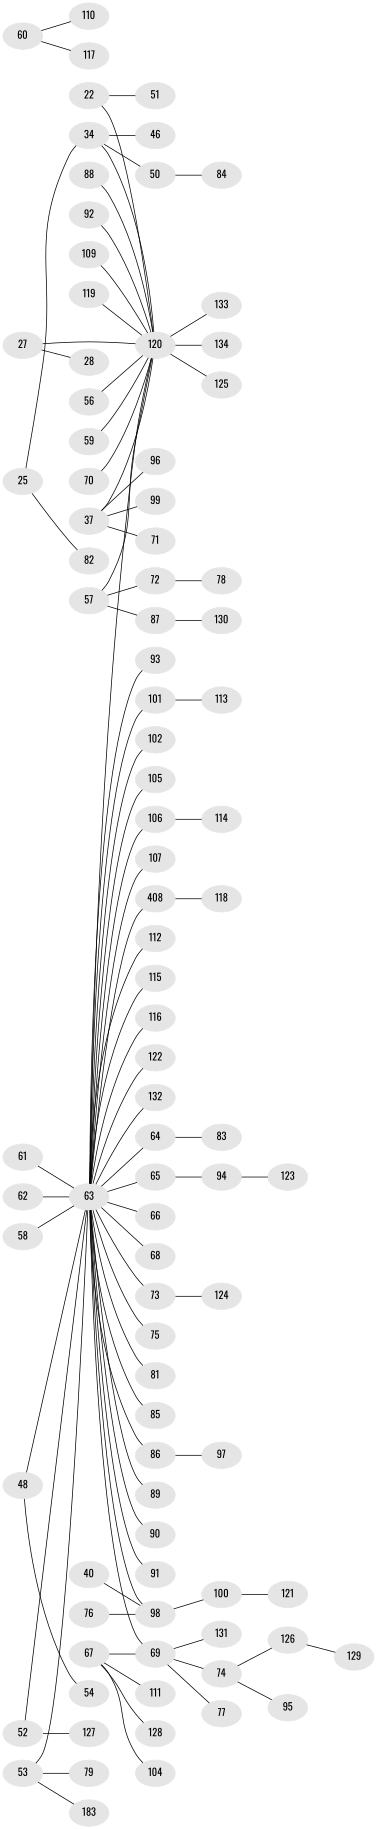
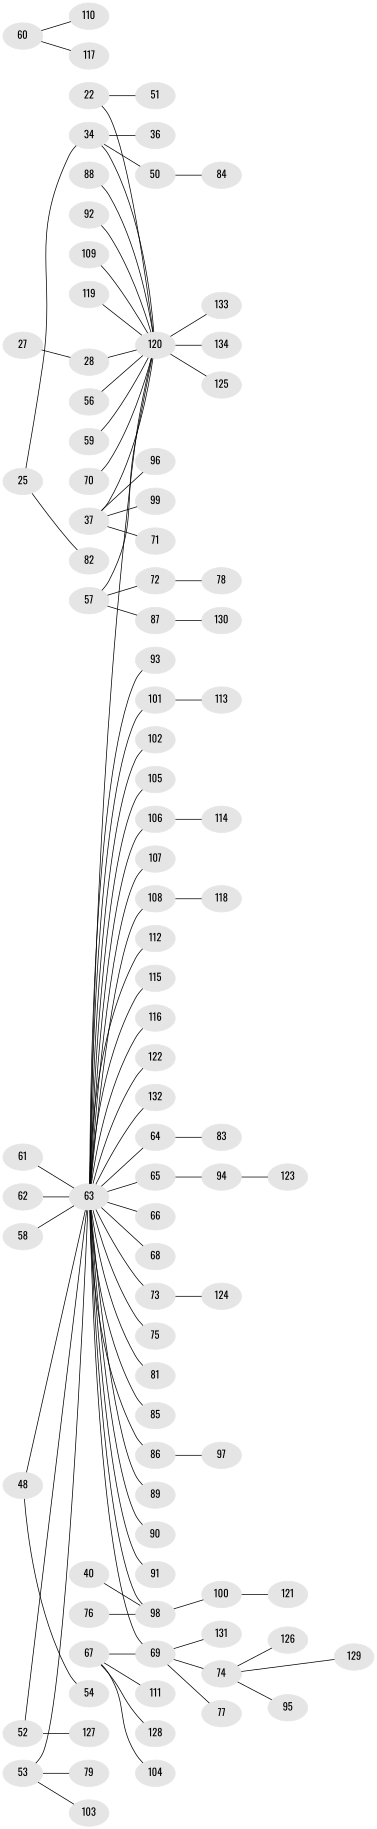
node "46": label "46" -> "36"
edge "27" -- "120": now "28" -- "120"
node "408": label "408" -> "108"
edge "126" -- "129": now "74" -- "129"
node "183": label "183" -> "103"
